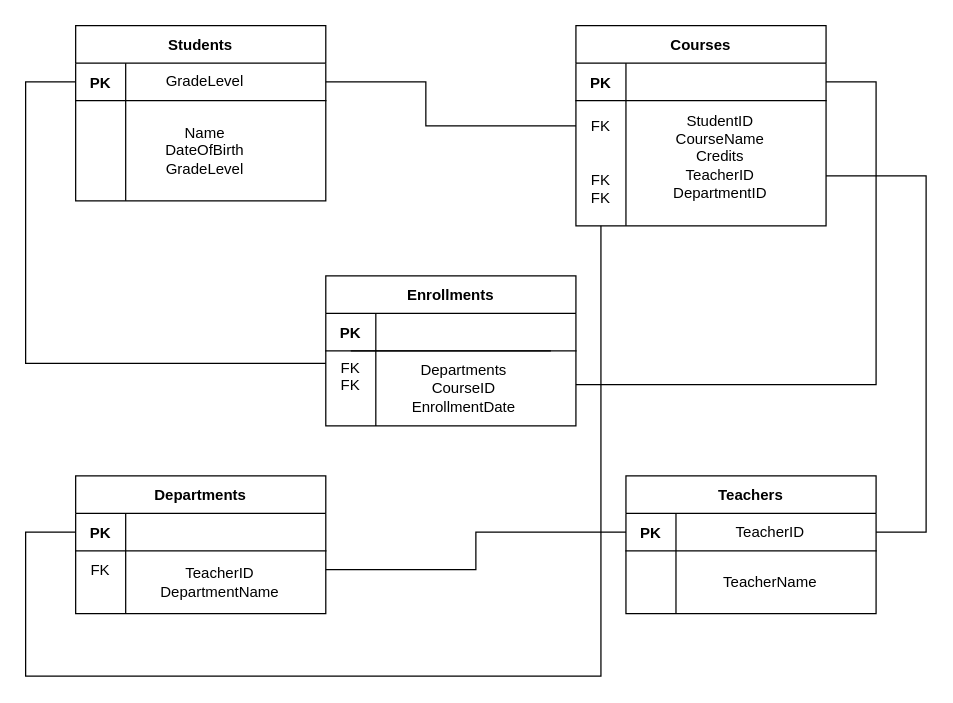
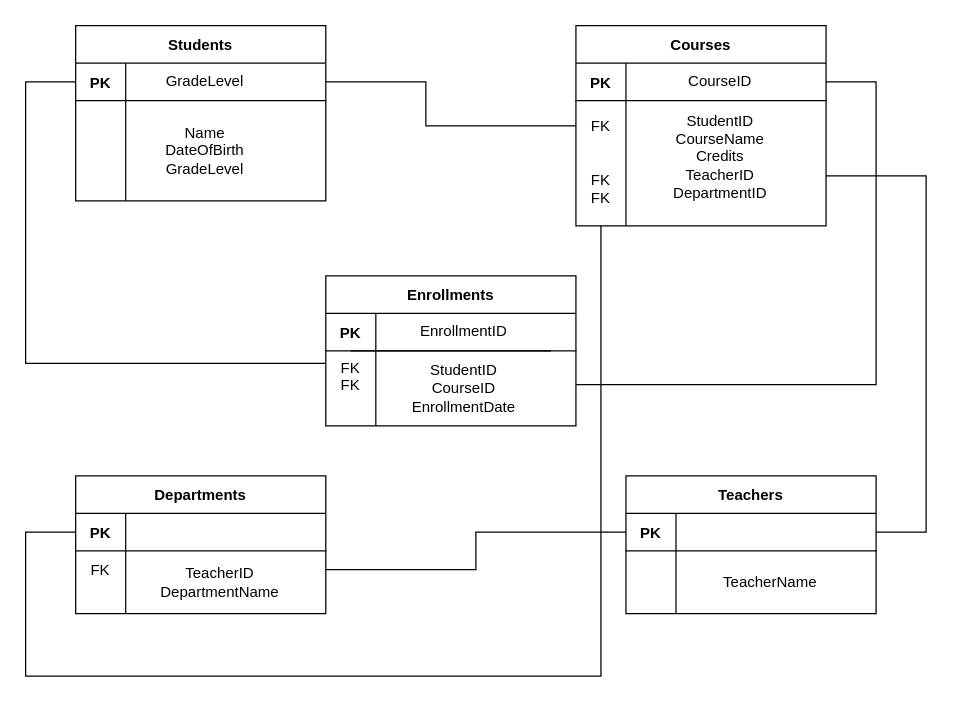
node "CourseID": added
node "EnrollmentID": added
node "Departments CourseID EnrollmentDate": label "Departments CourseID EnrollmentDate" -> "StudentID CourseID EnrollmentDate"
node "TeacherID": removed
